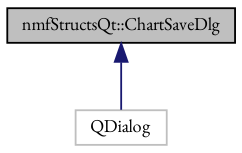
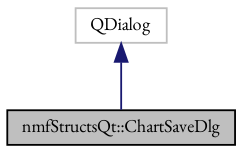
edge "QDialog" -> "nmfStructsQt::ChartSaveDlg": reversed
